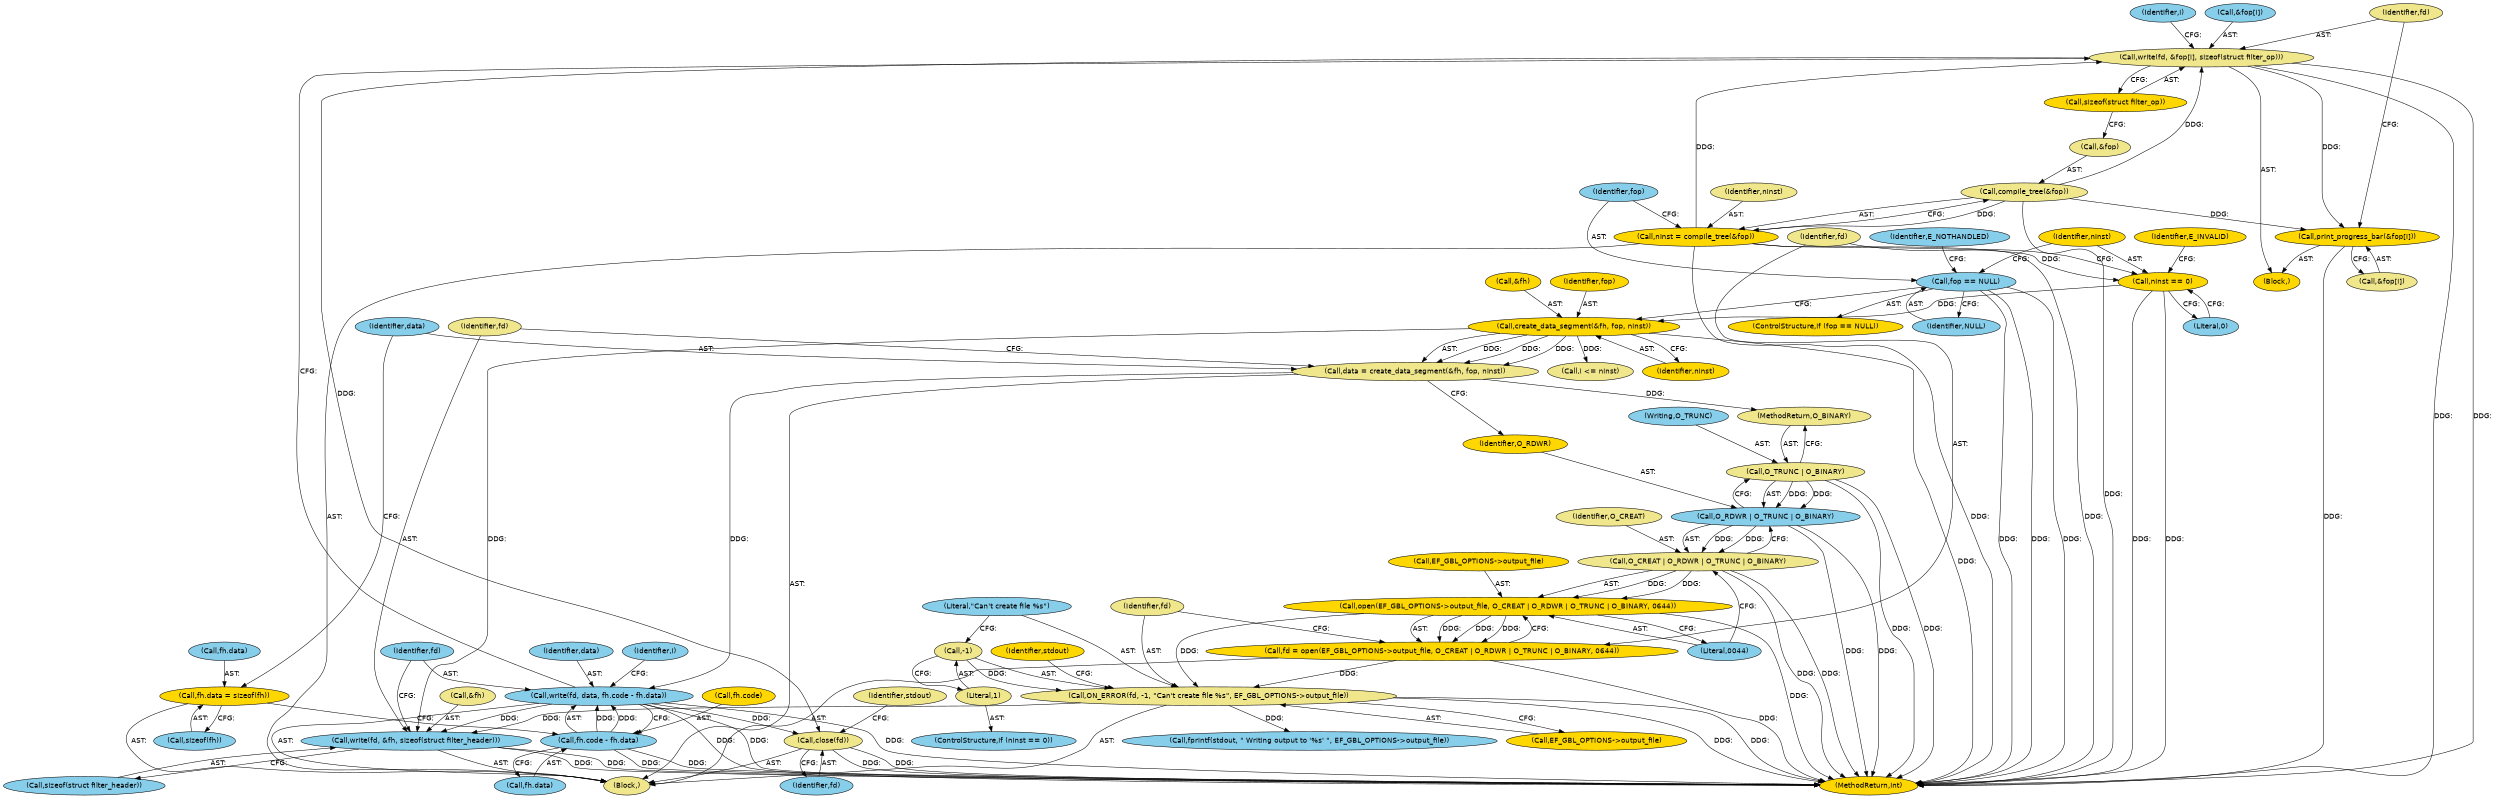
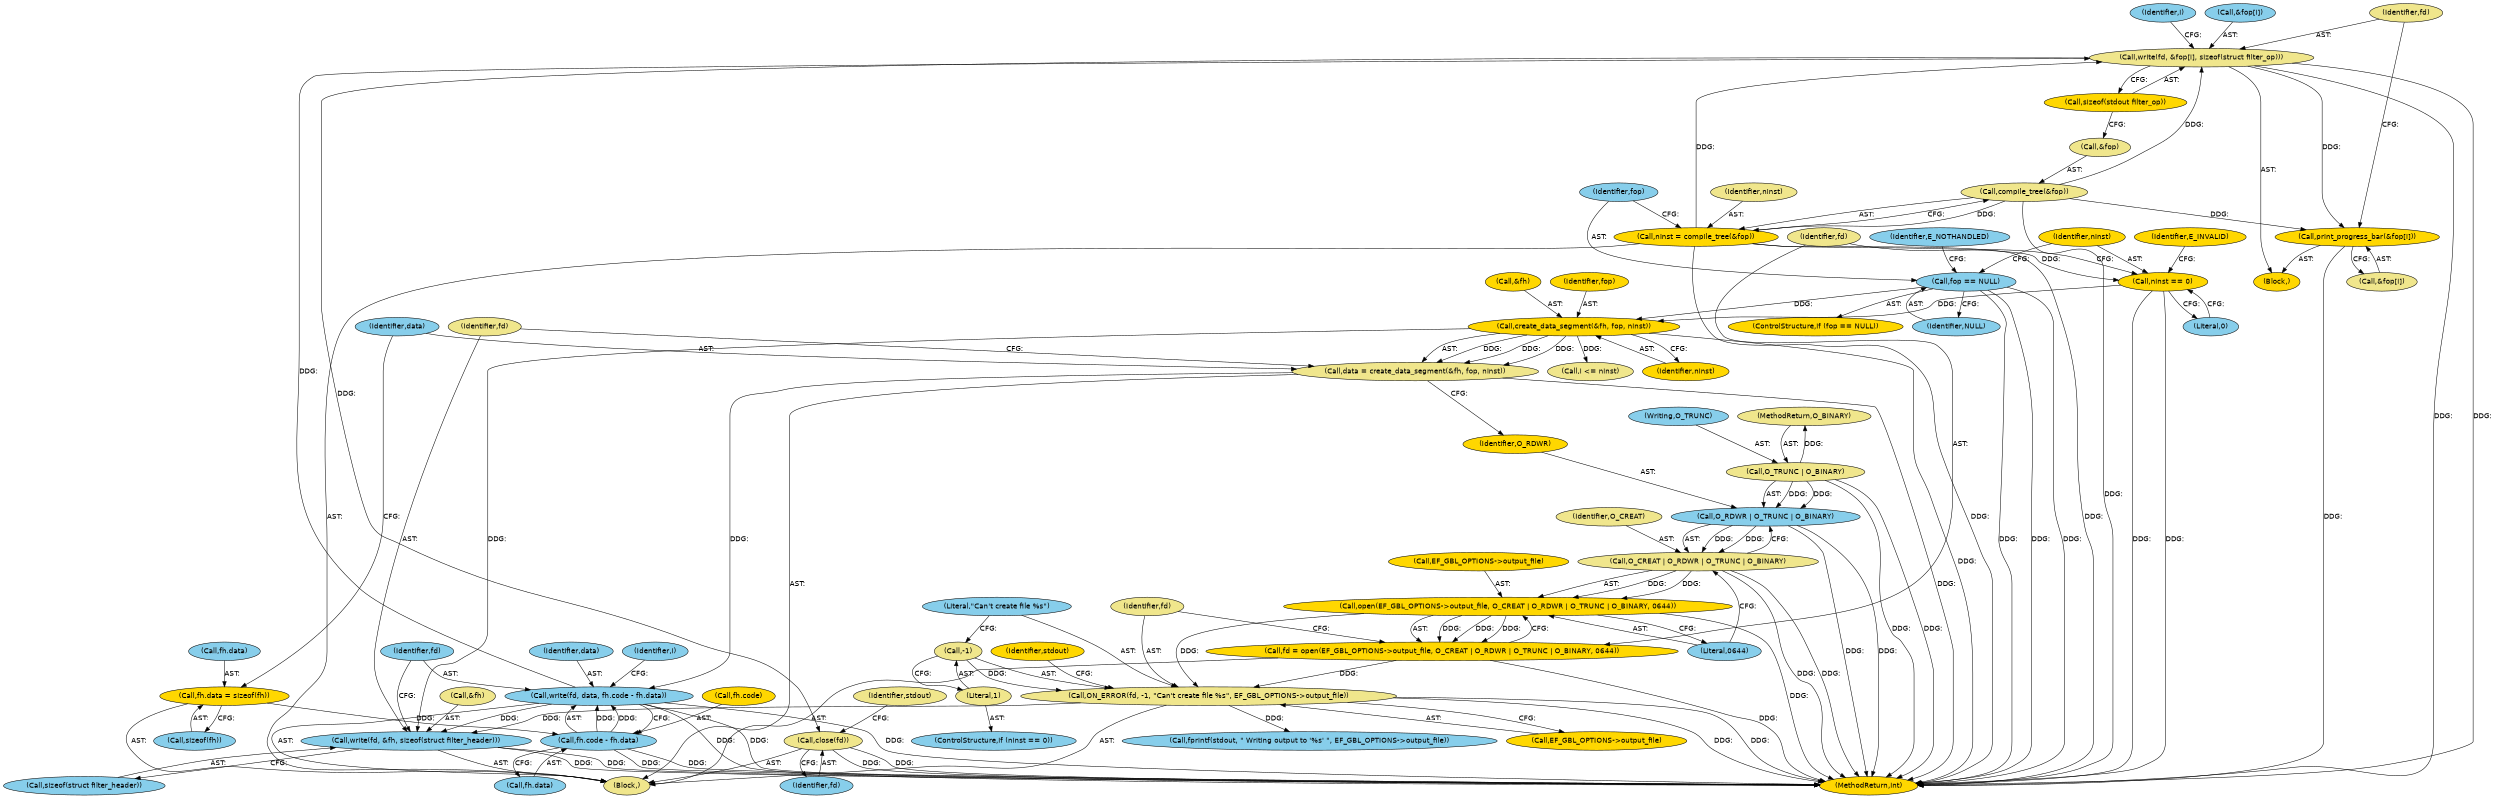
node "(Call,sizeof(struct filter_op))": label "(Call,sizeof(struct filter_op))" -> "(Call,sizeof(stdout filter_op))"
edge "(Call,fop == NULL)" -> "(Call,create_data_segment(&fh, fop, ninst))": label "CFG: " -> "DDG: "
edge "(Call,write(fd, data, fh.code - fh.data))" -> "(Call,write(fd, &fop[i], sizeof(struct filter_op)))": label "CFG: " -> "DDG: "
edge "(Call,data = create_data_segment(&fh, fop, ninst))" -> "(MethodReturn,O_BINARY)": now "(Call,data = create_data_segment(&fh, fop, ninst))" -> "(MethodReturn,int)"
edge "(Call,O_TRUNC | O_BINARY)" -> "(MethodReturn,O_BINARY)": label "CFG: " -> "DDG: "
edge "(Call,O_RDWR | O_TRUNC | O_BINARY)" -> "(Call,O_TRUNC | O_BINARY)": removed, label "CFG:"
node "(Literal,0044)": label "(Literal,0044)" -> "(Literal,0644)"
edge "(Call,write(fd, data, fh.code - fh.data))" -> "(Call,close(fd))": removed, label "DDG:"
edge "(Call,fh.data = sizeof(fh))" -> "(Call,fh.code - fh.data)": label "CFG: " -> "DDG: "
